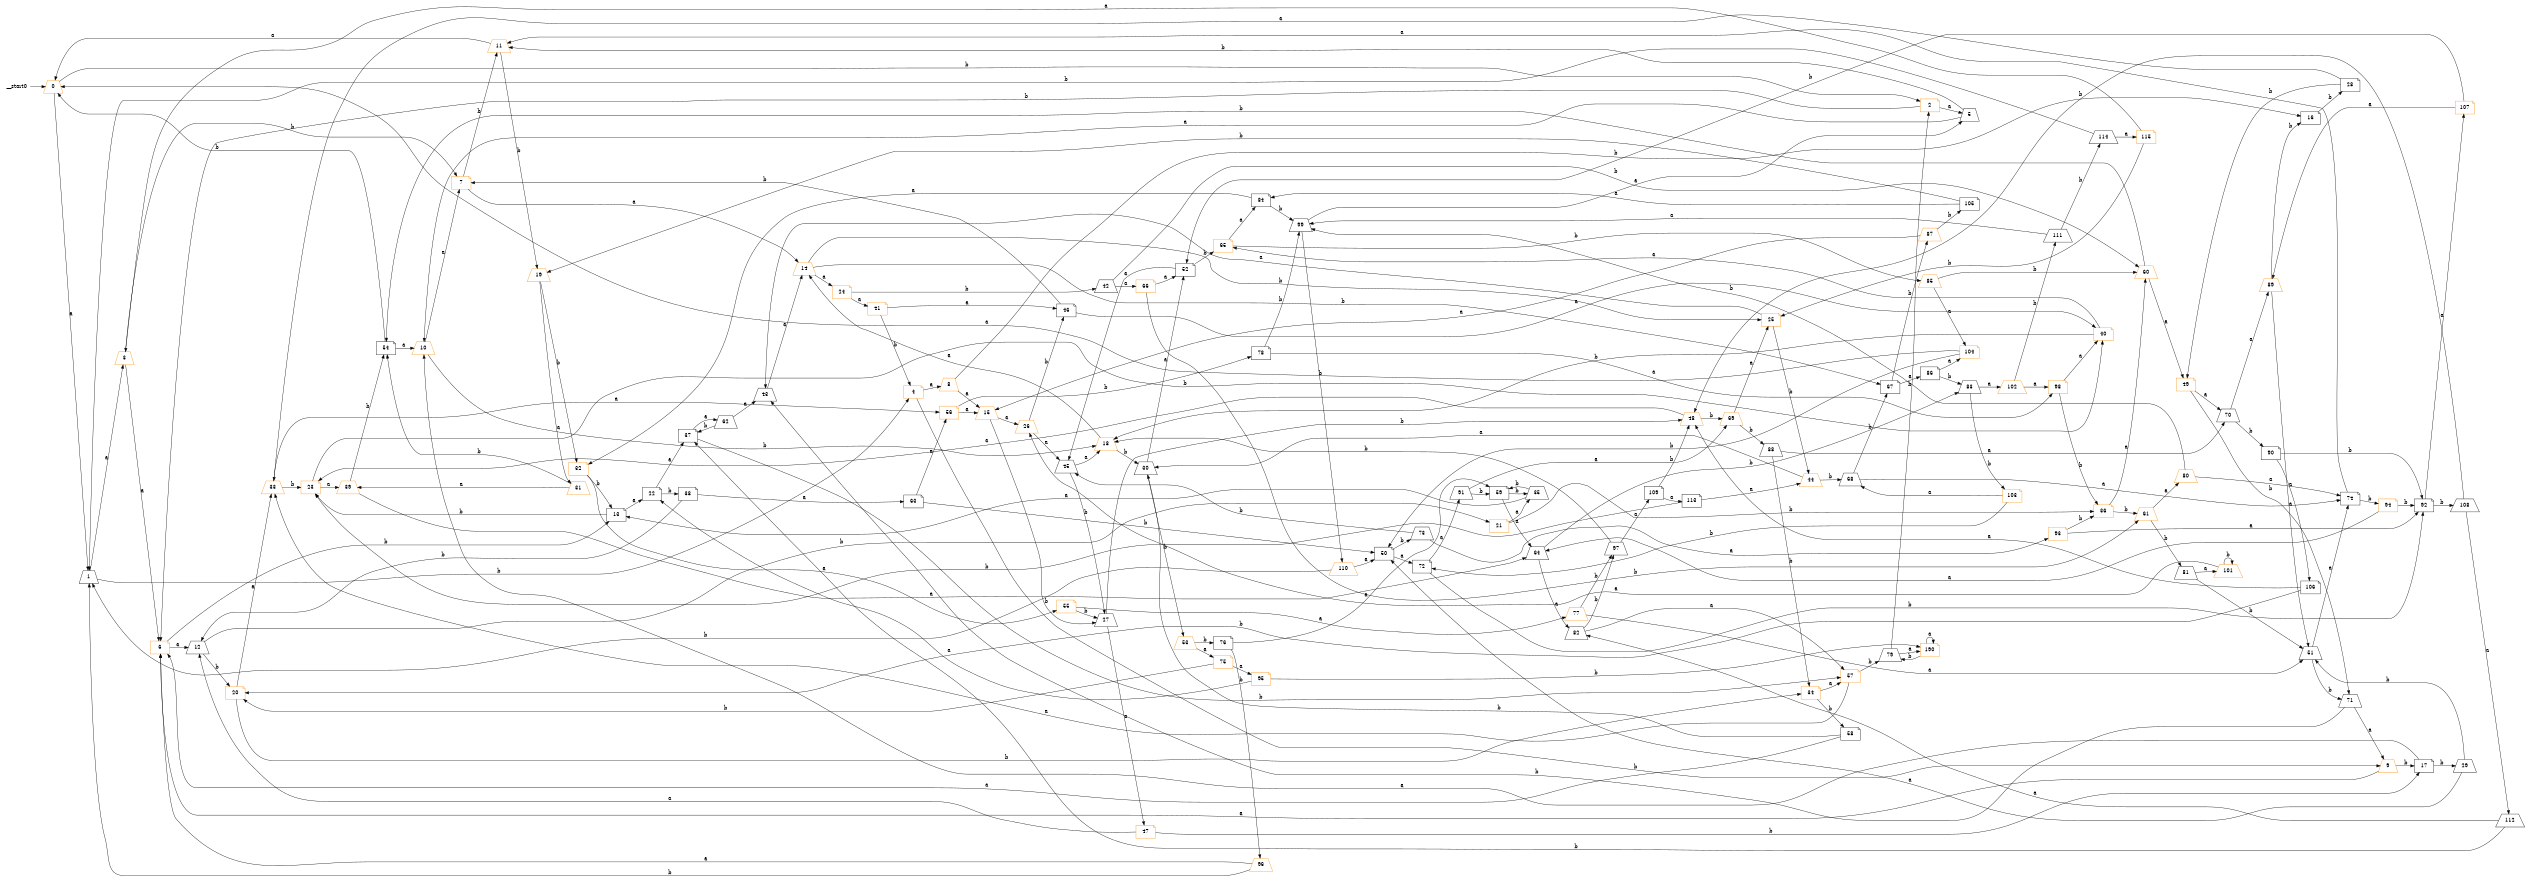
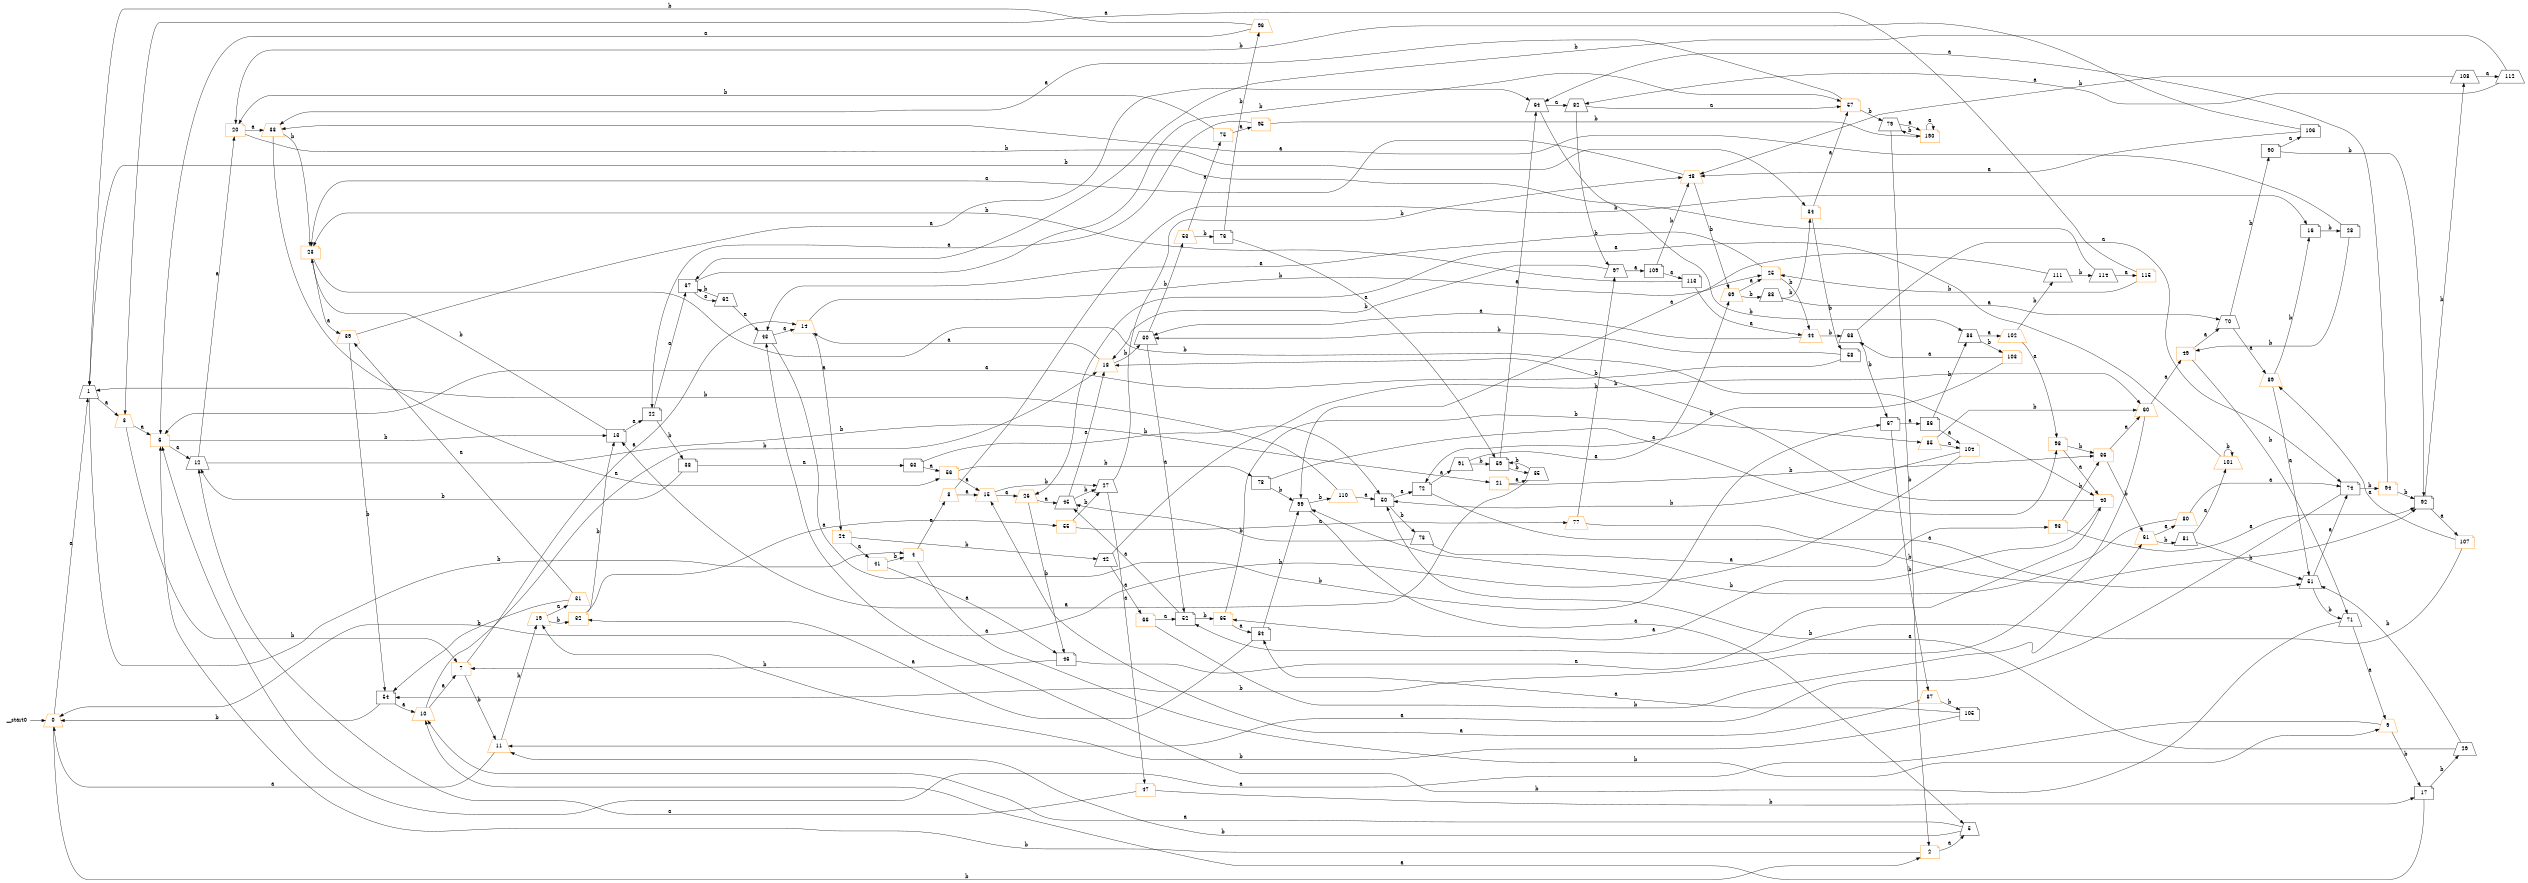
edge "14" -> "67": now "43" -> "67"
edge "12" -> "20": label "b" -> "a"
